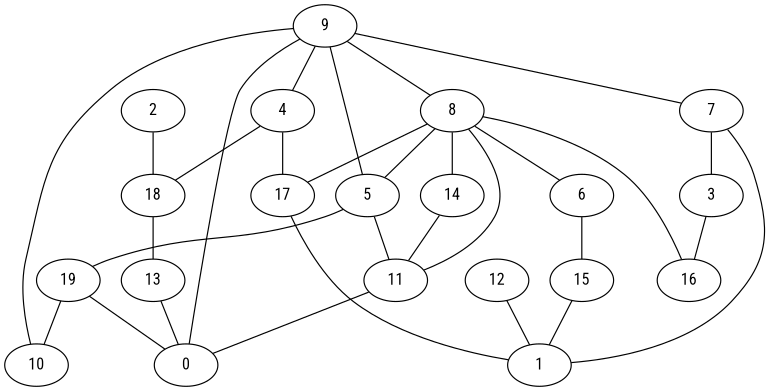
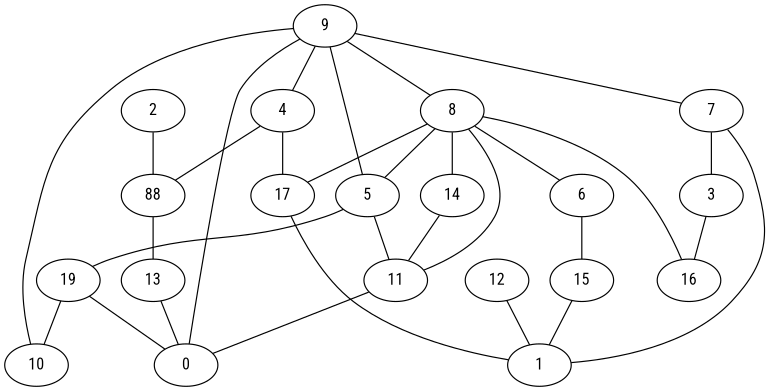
node "18": label "18" -> "88"
